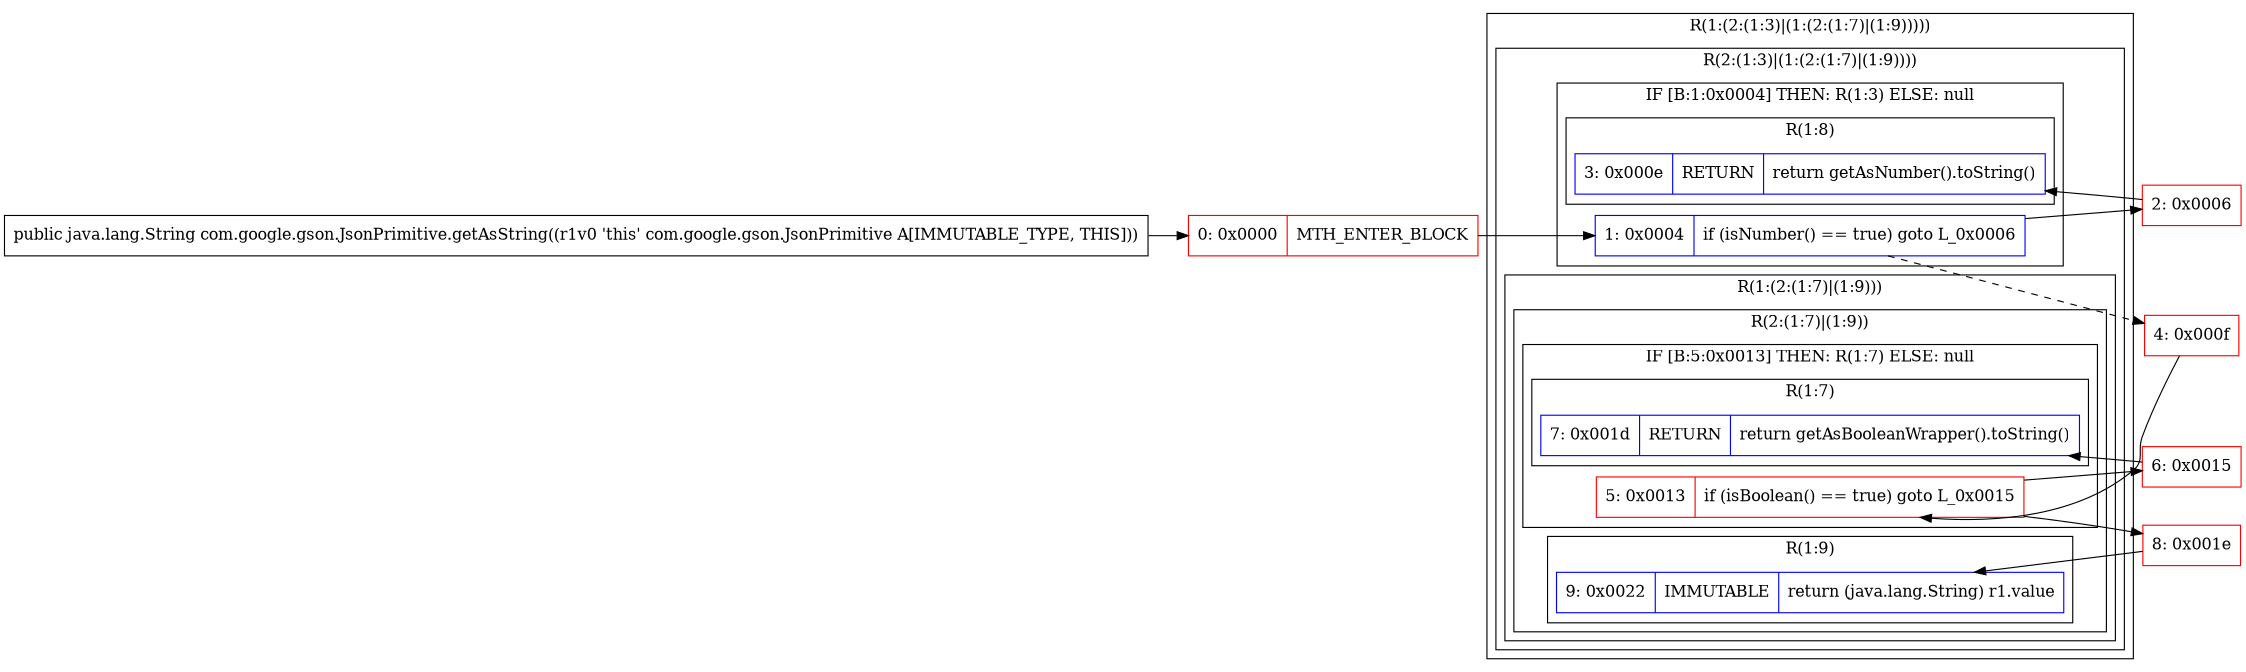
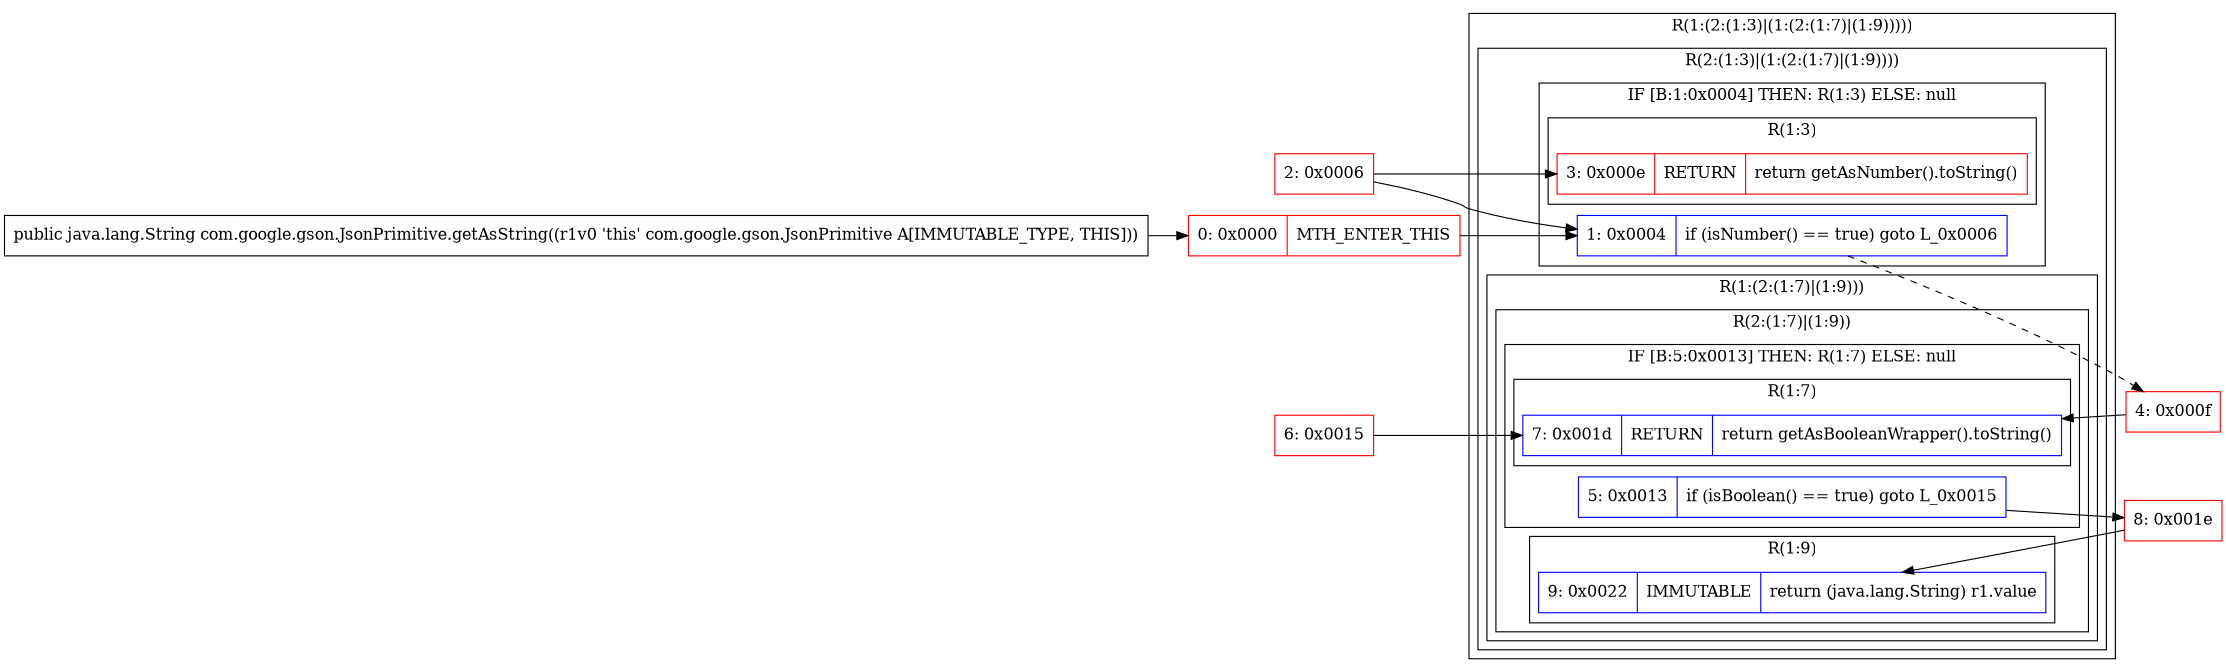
cluster "R(1:8)": label "R(1:8)" -> "R(1:3)"
node "3: 0x000e": color blue -> red
edge "1: 0x0004" -> "2: 0x0006": reversed
node "0: 0x0000": text "MTH_ENTER_BLOCK" -> "MTH_ENTER_THIS"
edge "5: 0x0013" -> "6: 0x0015": removed
node "5: 0x0013": color red -> blue
edge "4: 0x000f" -> "5: 0x0013": now "4: 0x000f" -> "7: 0x001d"
